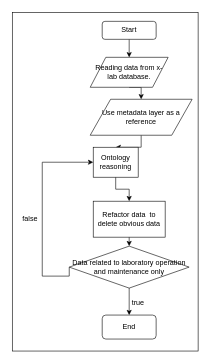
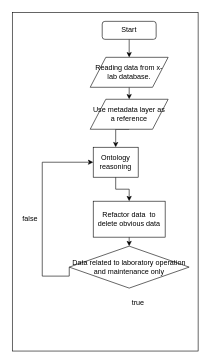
node "Use metadata layer as a reference": size 102x36 -> 78x30
edge "Data related to laboratory operation and maintenance only" -> "End": removed
node "End": removed
